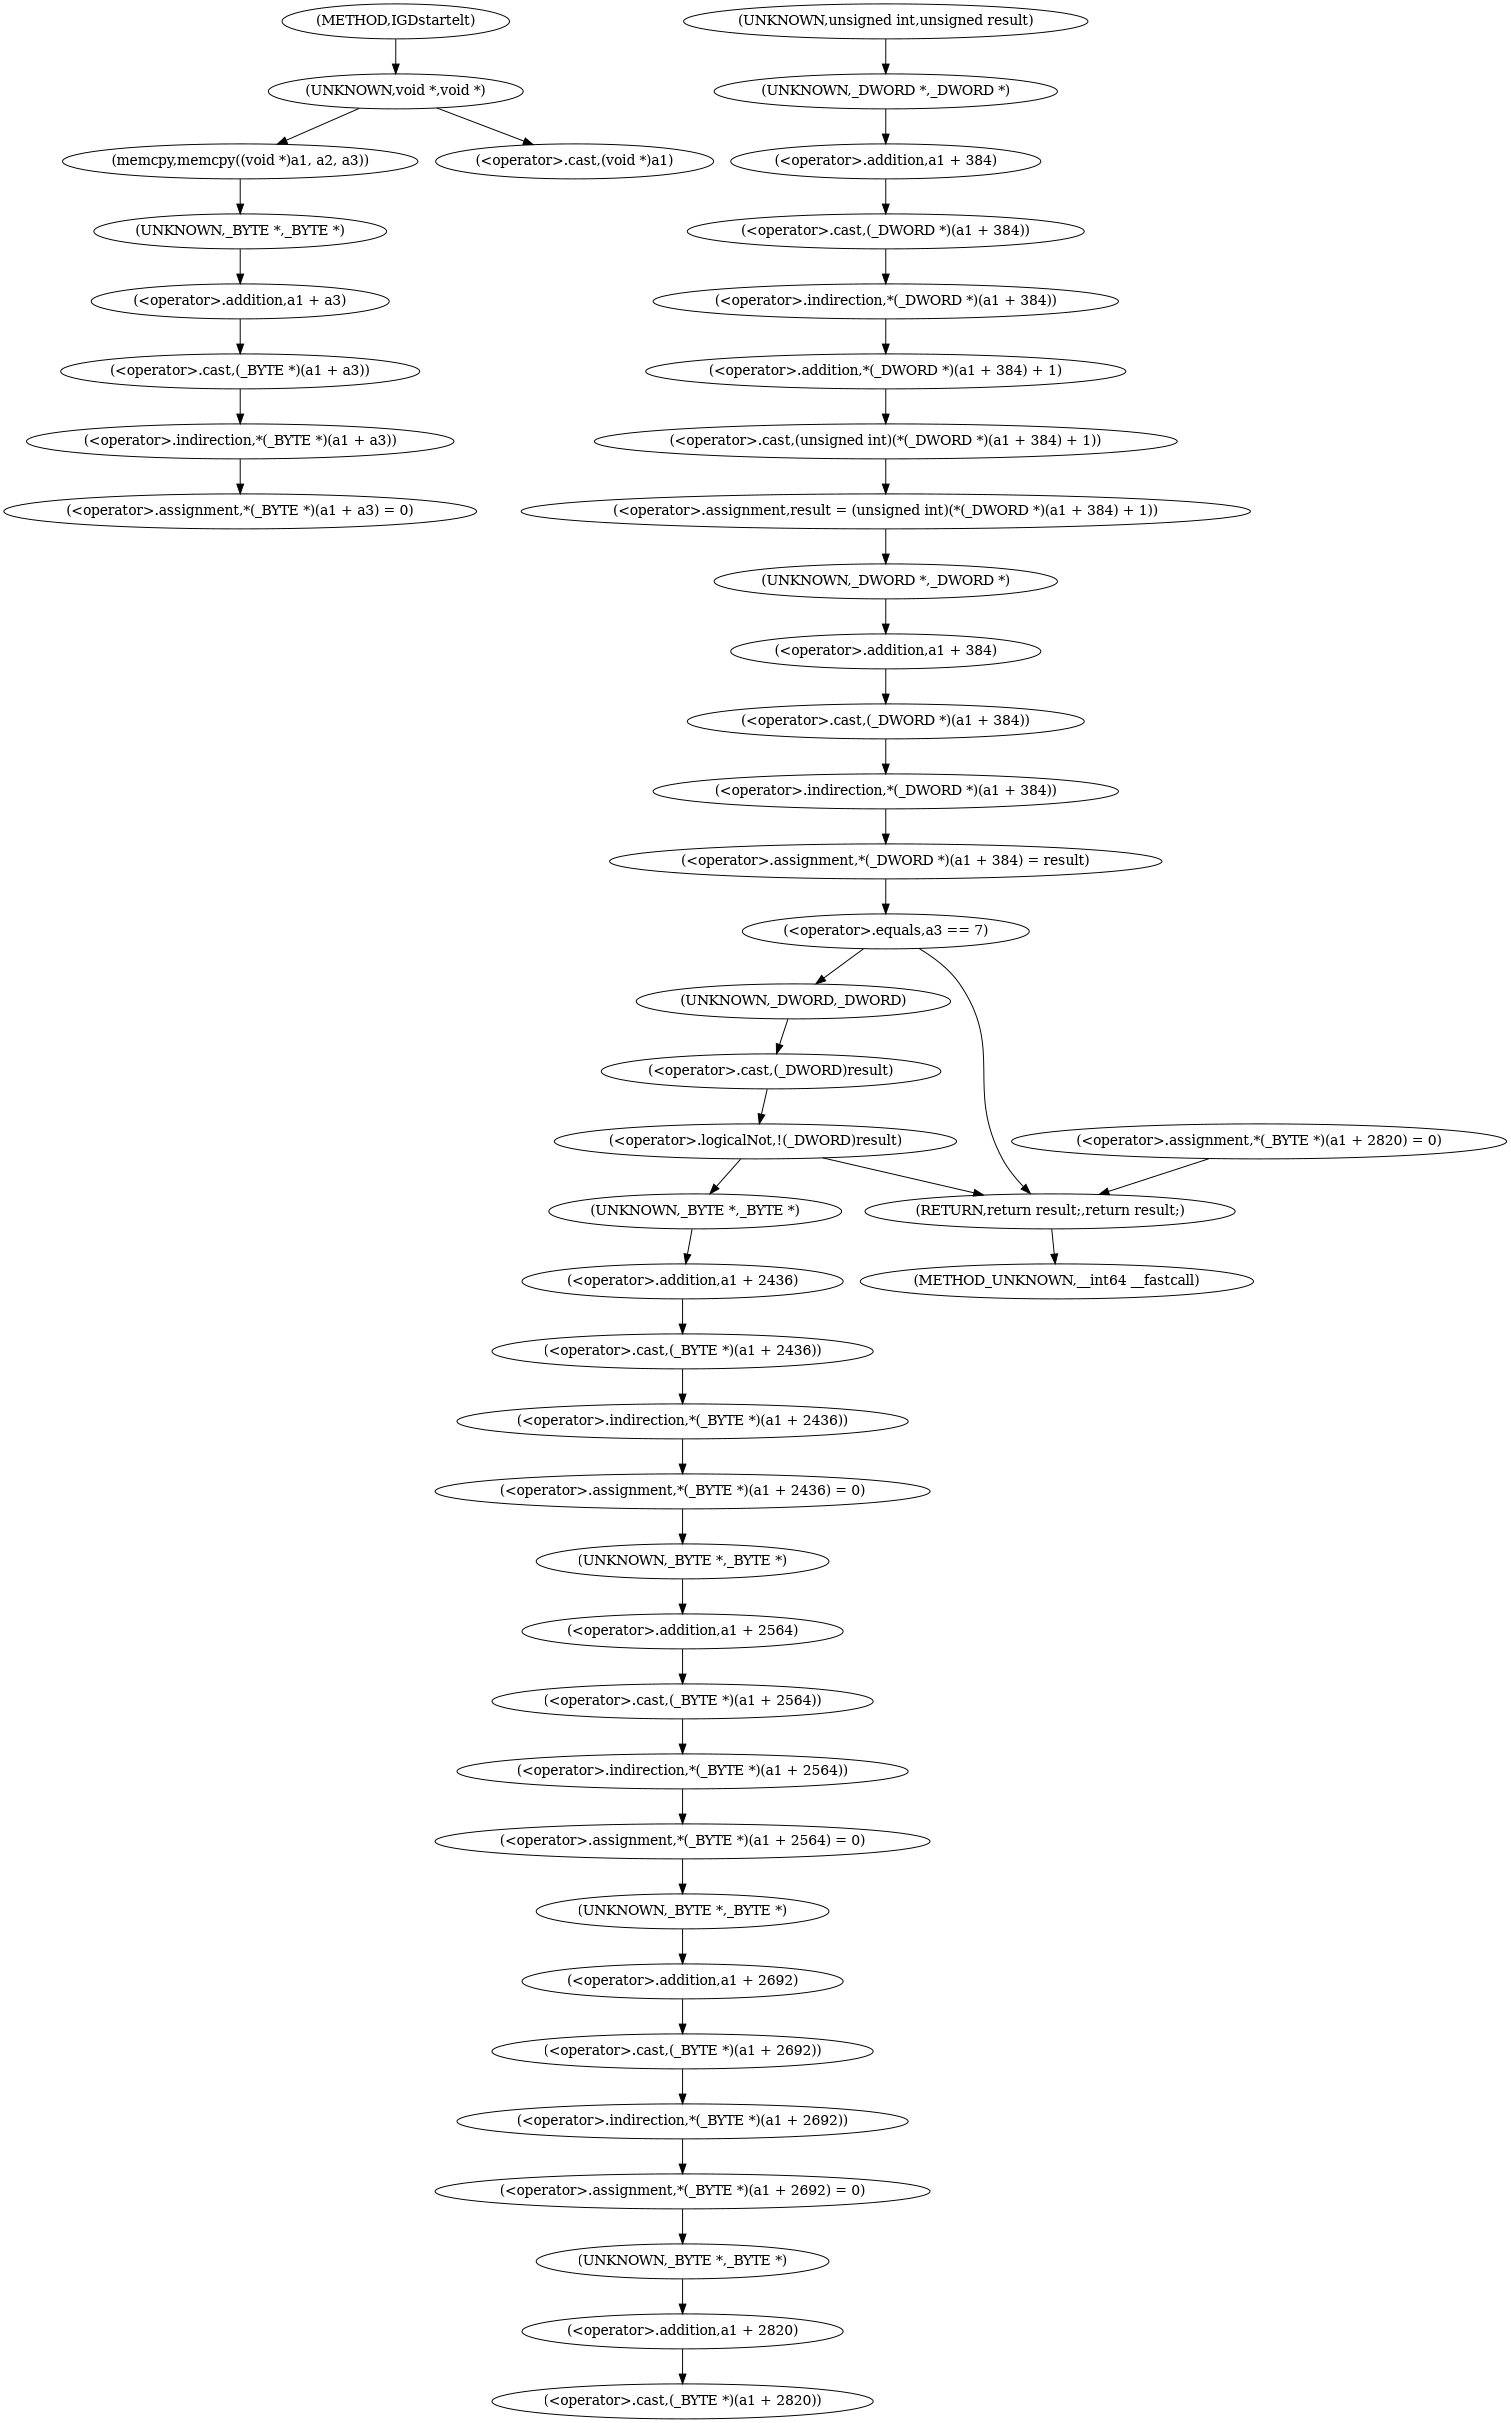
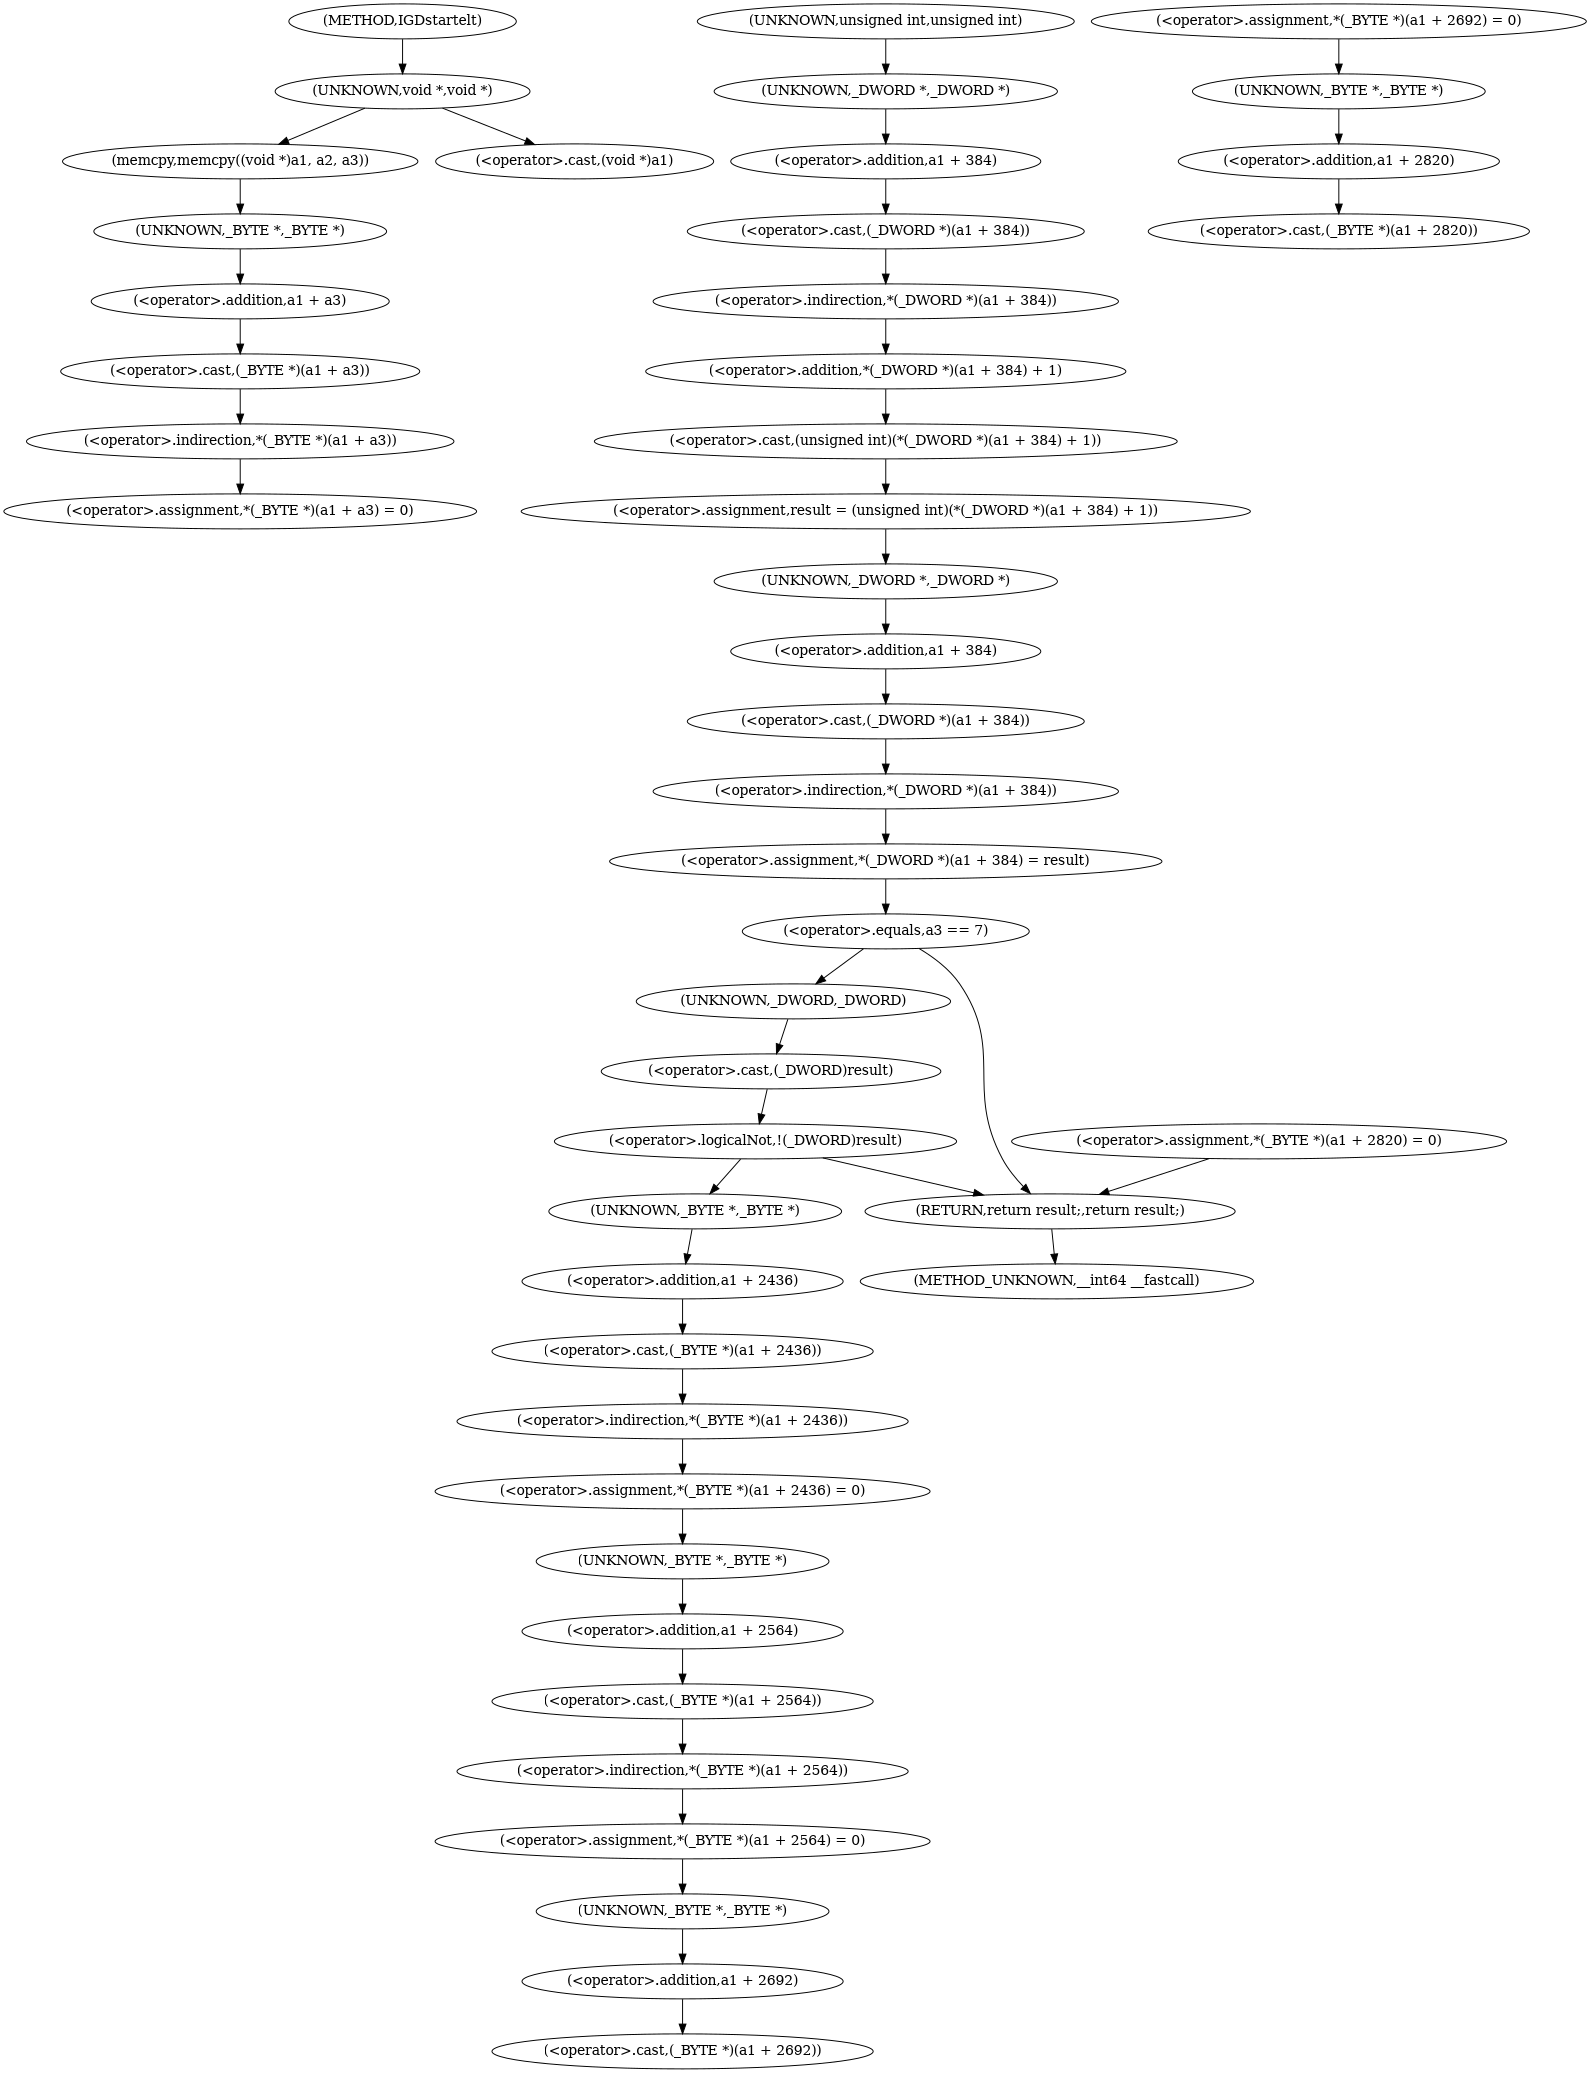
node "(UNKNOWN,unsigned int,unsigned result)": label "(UNKNOWN,unsigned int,unsigned result)" -> "(UNKNOWN,unsigned int,unsigned int)"
node "(<operator>.indirection,*(_BYTE *)(a1 + 2692))": removed
